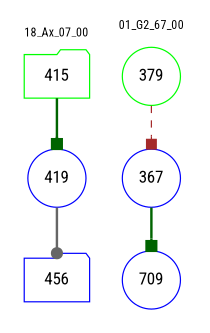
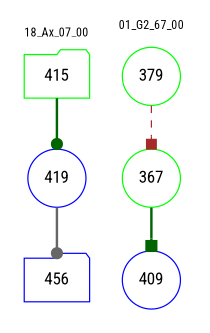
edge "415" -> "419": arrowhead box -> dot
node "367": color blue -> green
node "709": label "709" -> "409"
